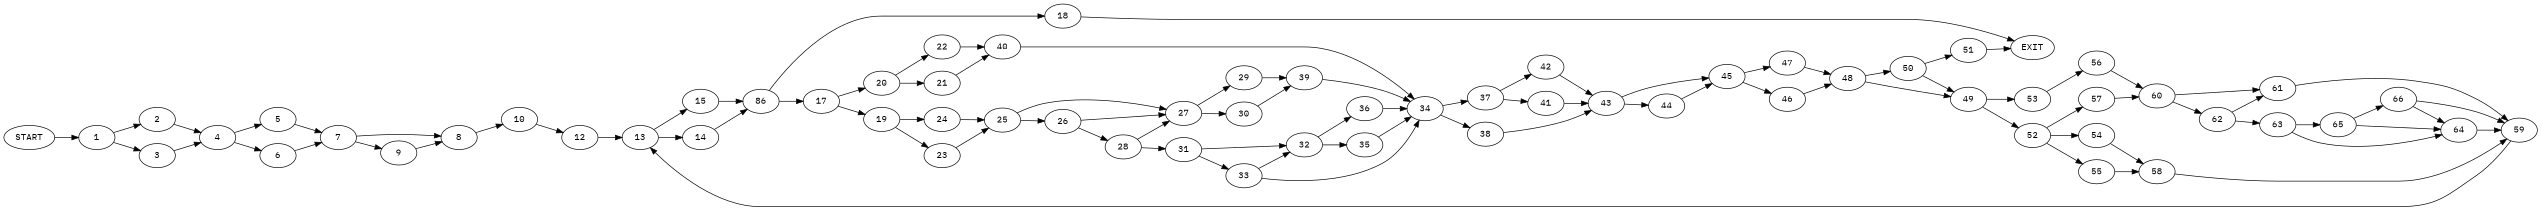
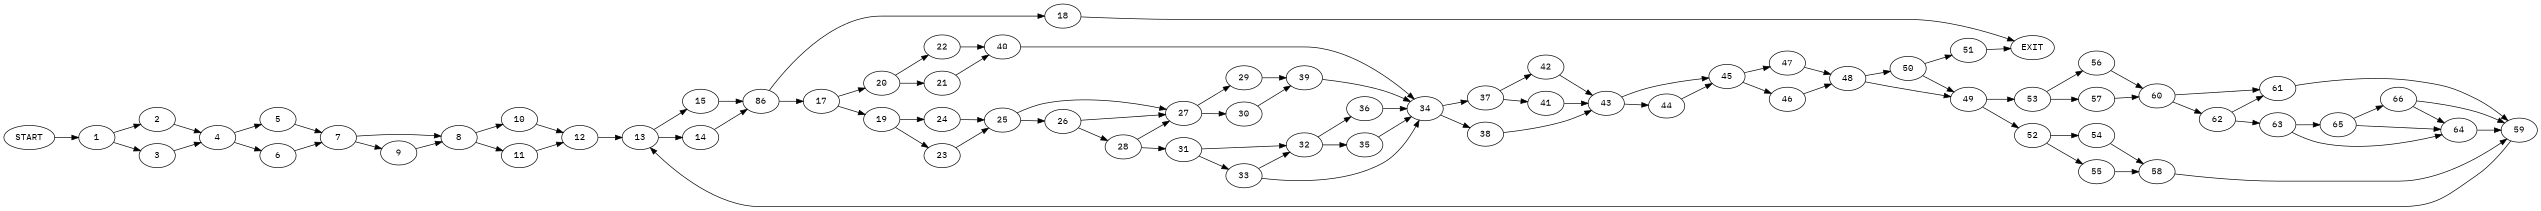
edge "52" -> "57": now "53" -> "57"
node "11": added
